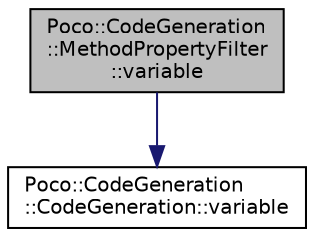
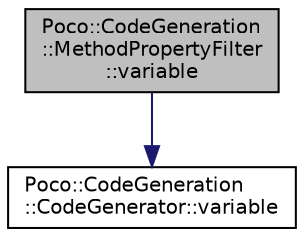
node "Poco::CodeGeneration ::CodeGeneration::variable": label "Poco::CodeGeneration ::CodeGeneration::variable" -> "Poco::CodeGeneration ::CodeGenerator::variable"
